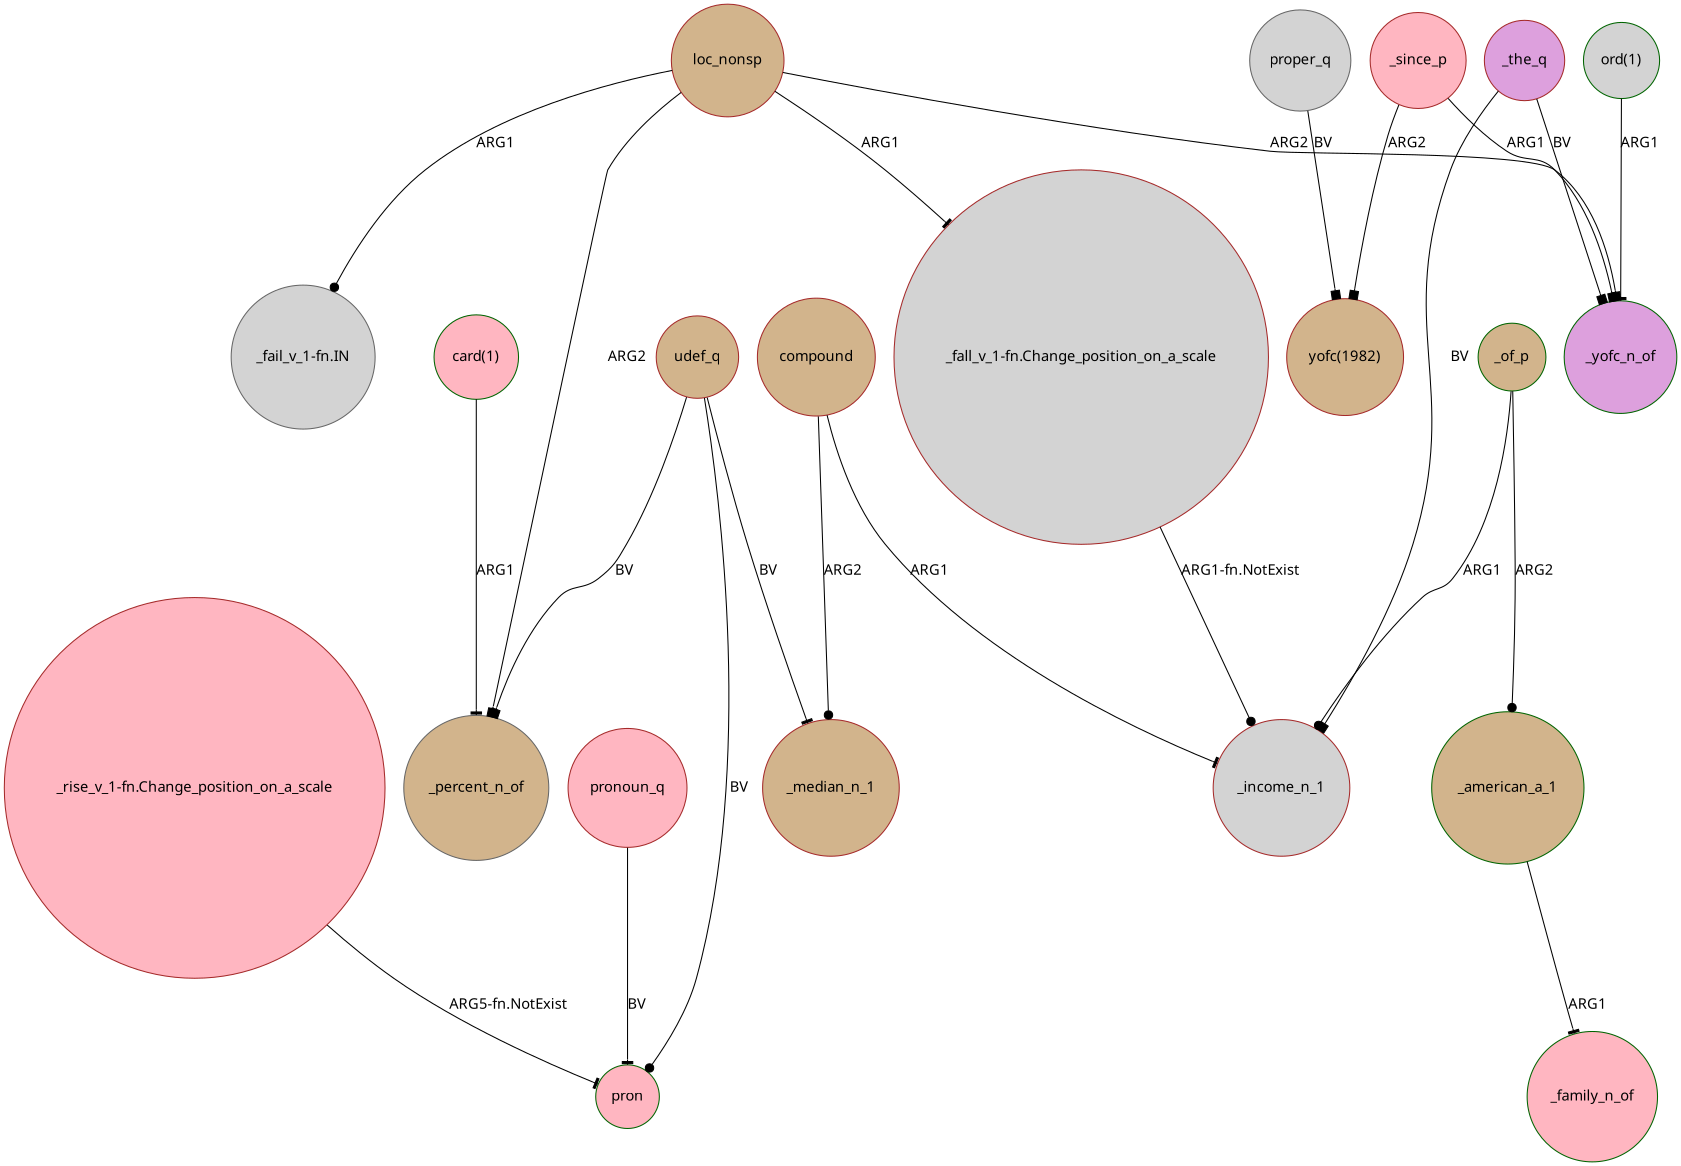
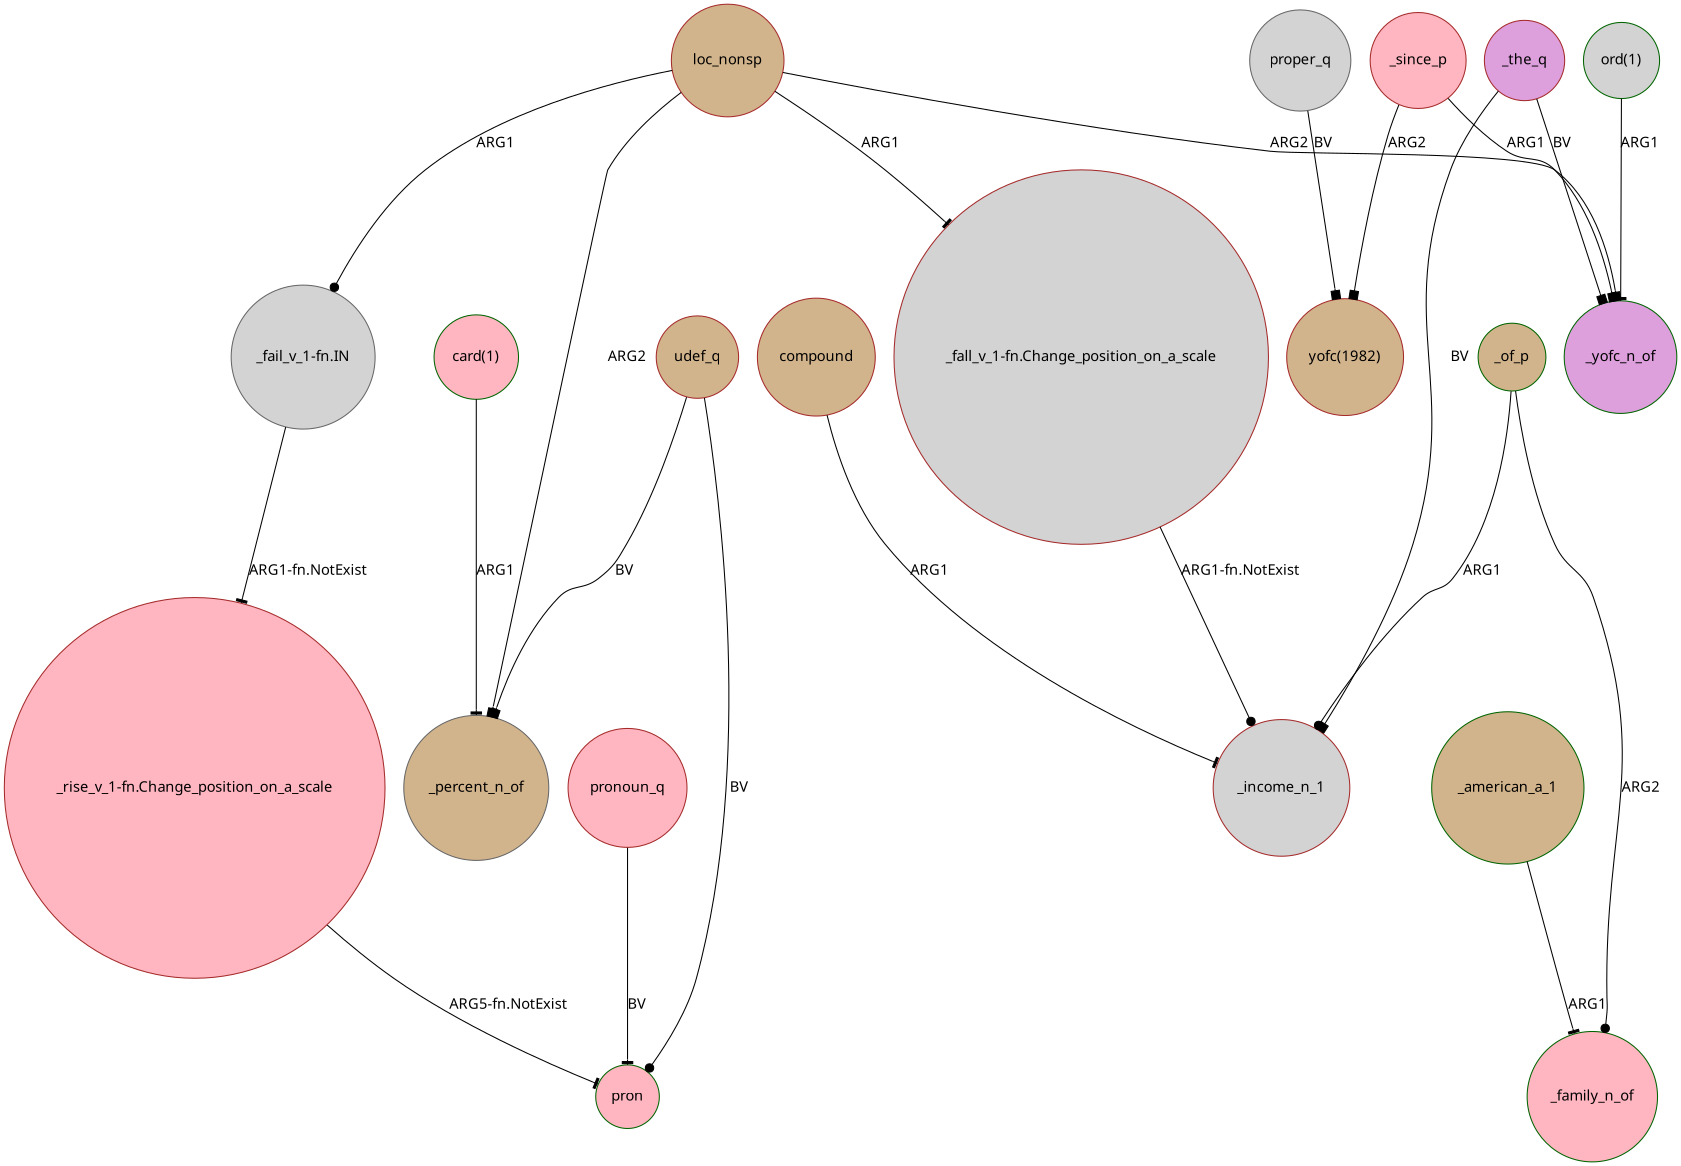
edge "_fail_v_1-fn.IN" -> "_rise_v_1-fn.Change_position_on_a_scale": added, label "ARG1-fn.NotExist"
edge "_of_p" -> "_american_a_1": now "_of_p" -> "_family_n_of"
node "_median_n_1": removed
